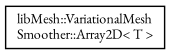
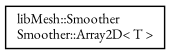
node "libMesh::VariationalMesh Smoother::Array2D< T >": label "libMesh::VariationalMesh Smoother::Array2D< T >" -> "libMesh::Smoother Smoother::Array2D< T >"
